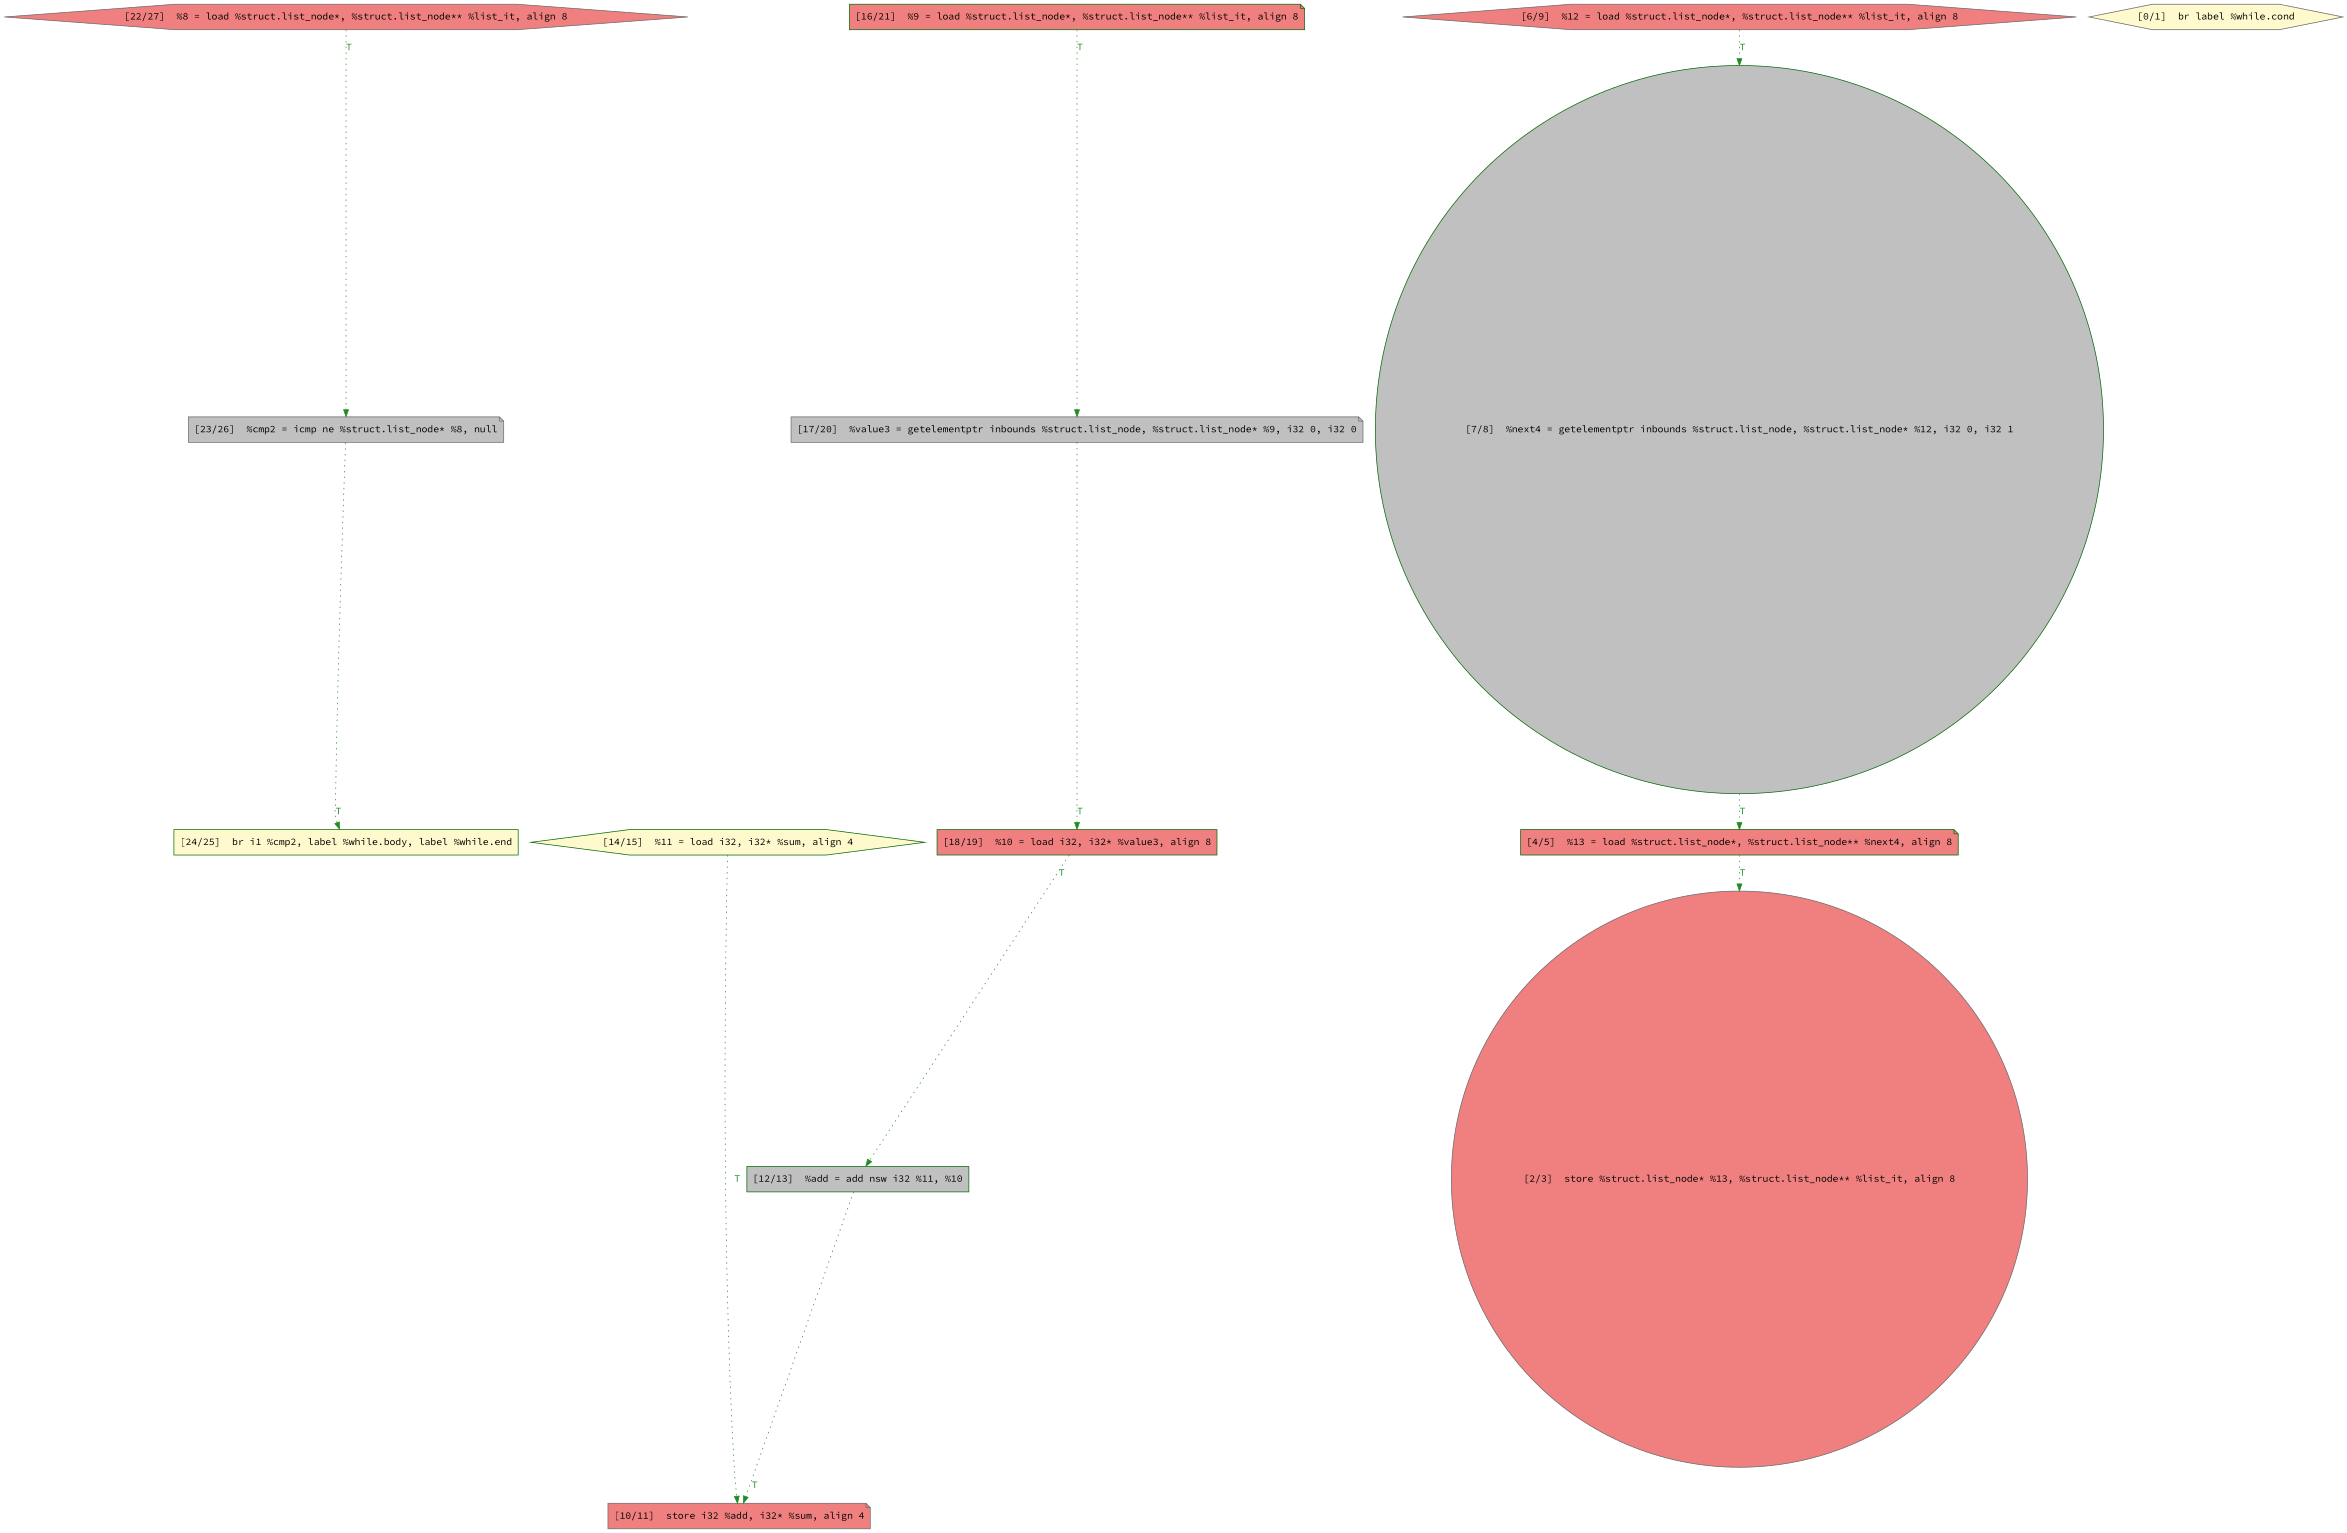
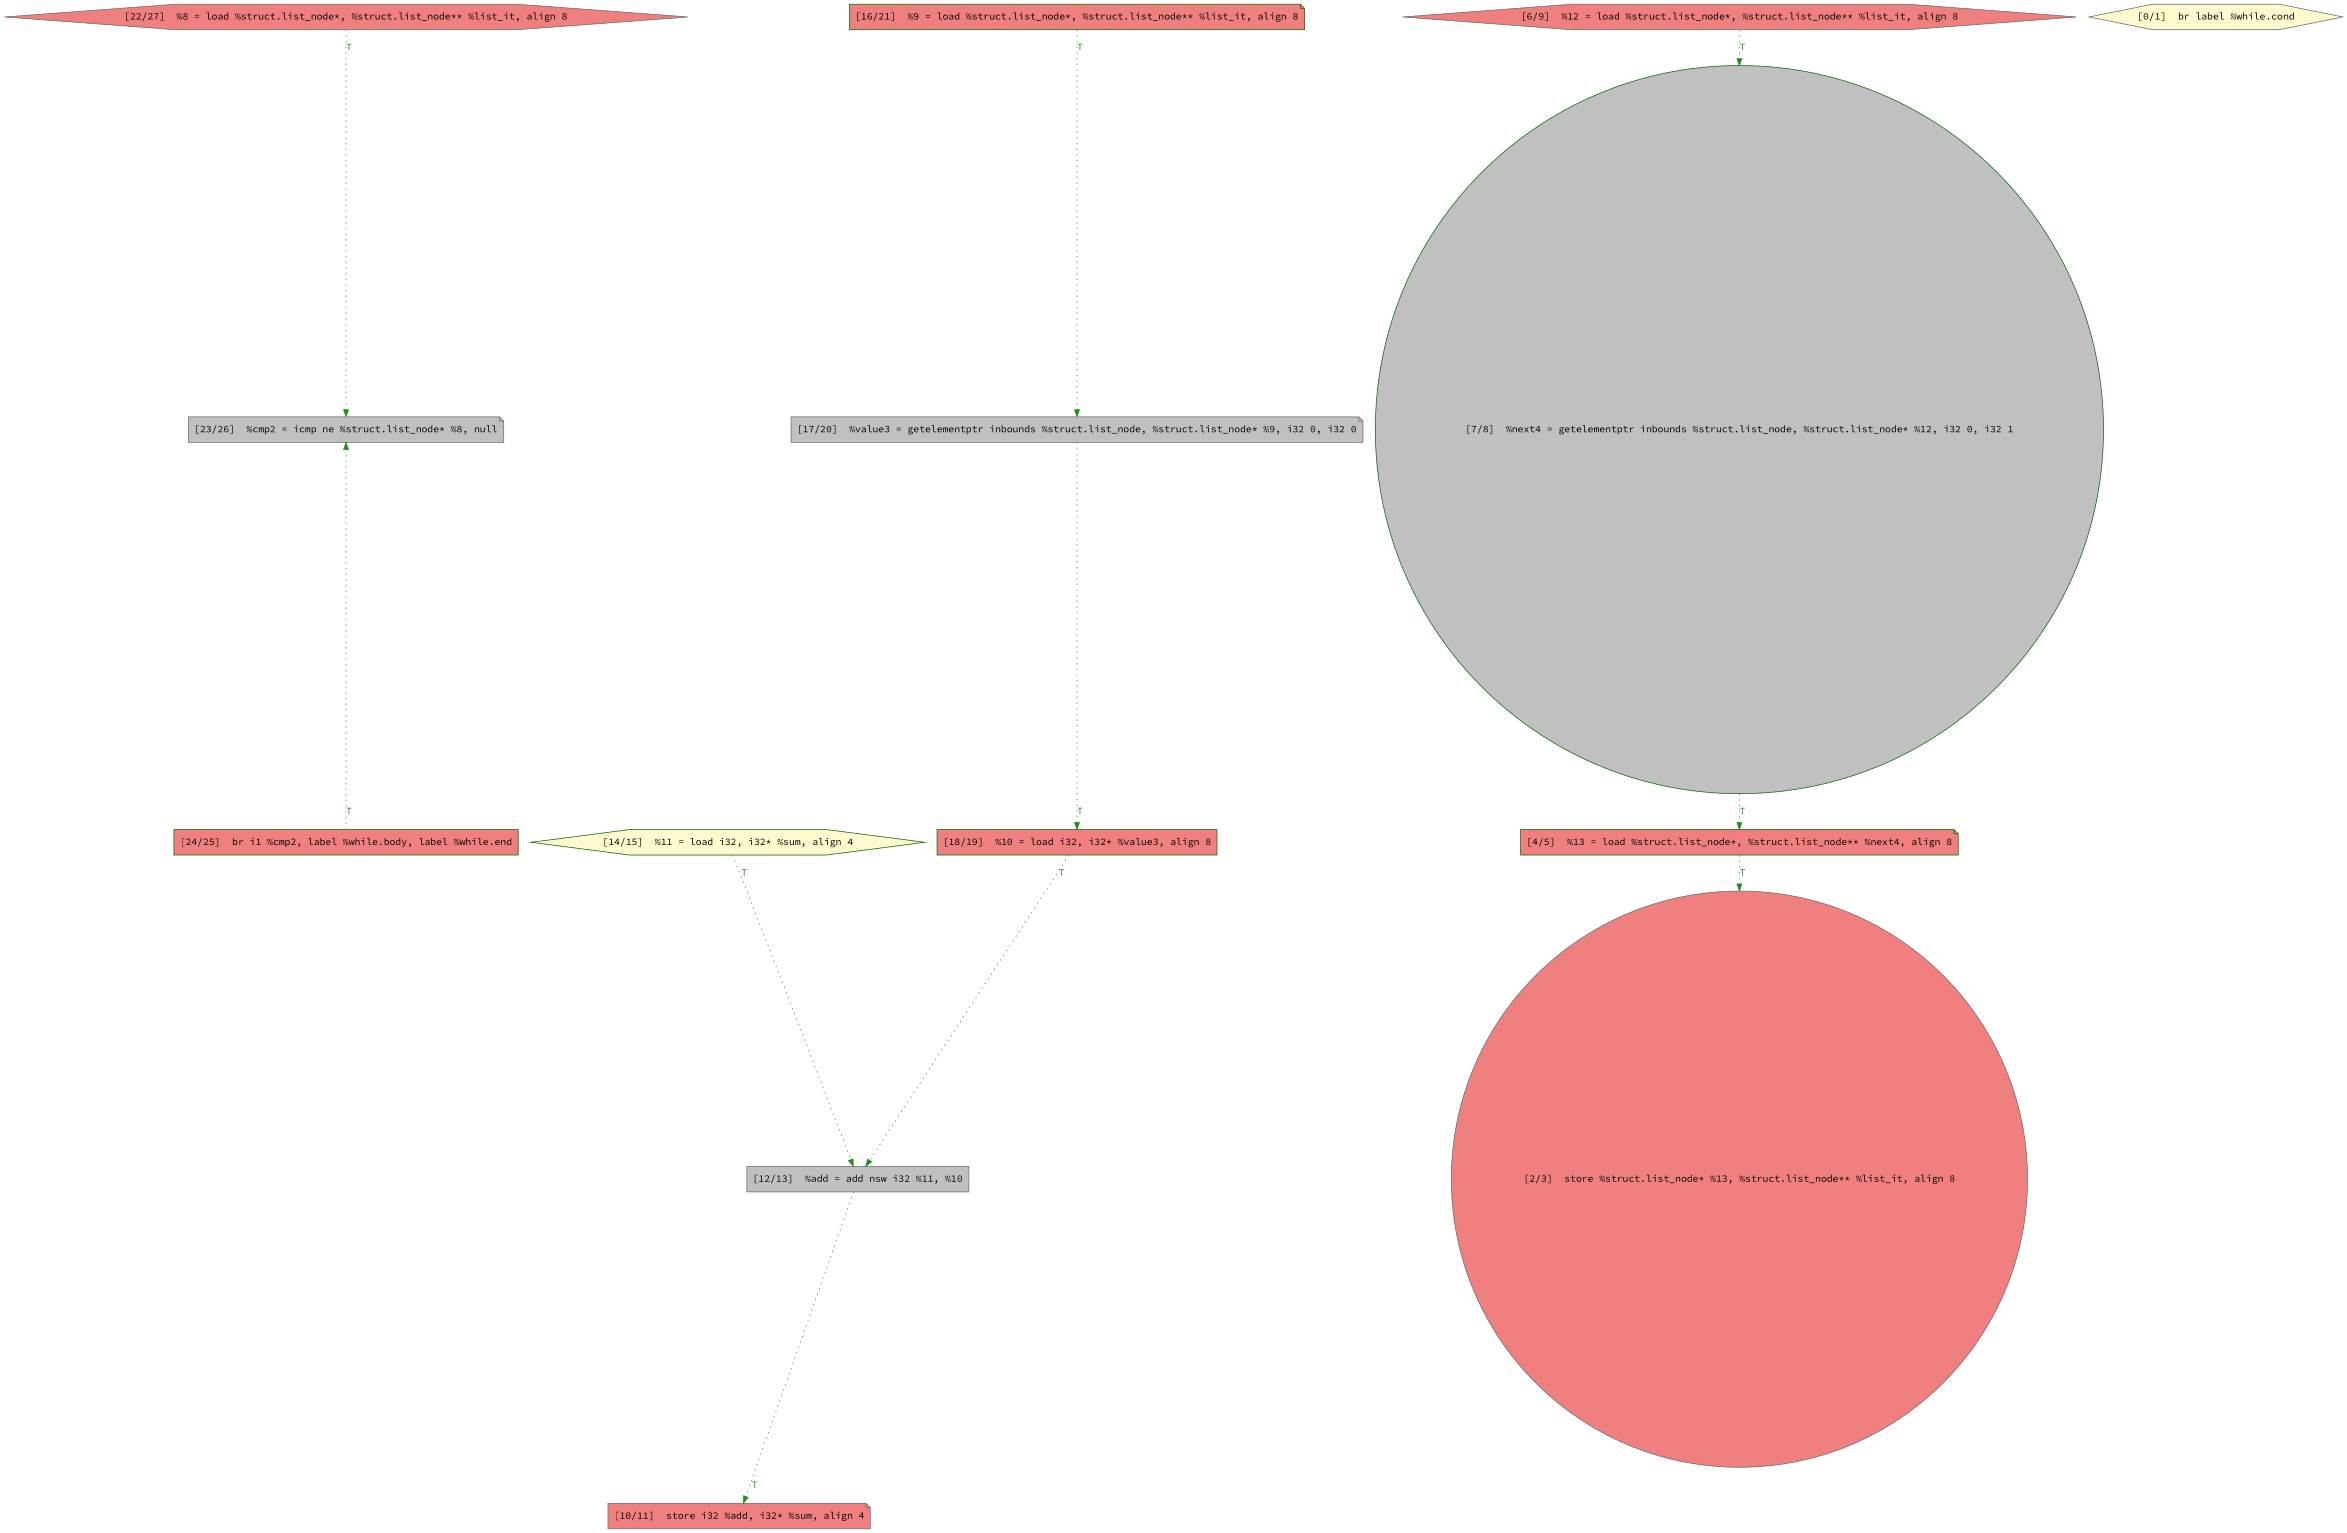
edge "[23/26]  %cmp2 = icmp ne %struct.list_node* %8, null" -> "[24/25]  br i1 %cmp2, label %while.body, label %while.end": reversed
node "[24/25]  br i1 %cmp2, label %while.body, label %while.end": fillcolor lemonchiffon -> lightcoral
edge "[14/15]  %11 = load i32, i32* %sum, align 4" -> "[10/11]  store i32 %add, i32* %sum, align 4": now "[14/15]  %11 = load i32, i32* %sum, align 4" -> "[12/13]  %add = add nsw i32 %11, %10"
node "[12/13]  %add = add nsw i32 %11, %10": color darkgreen -> gray40
